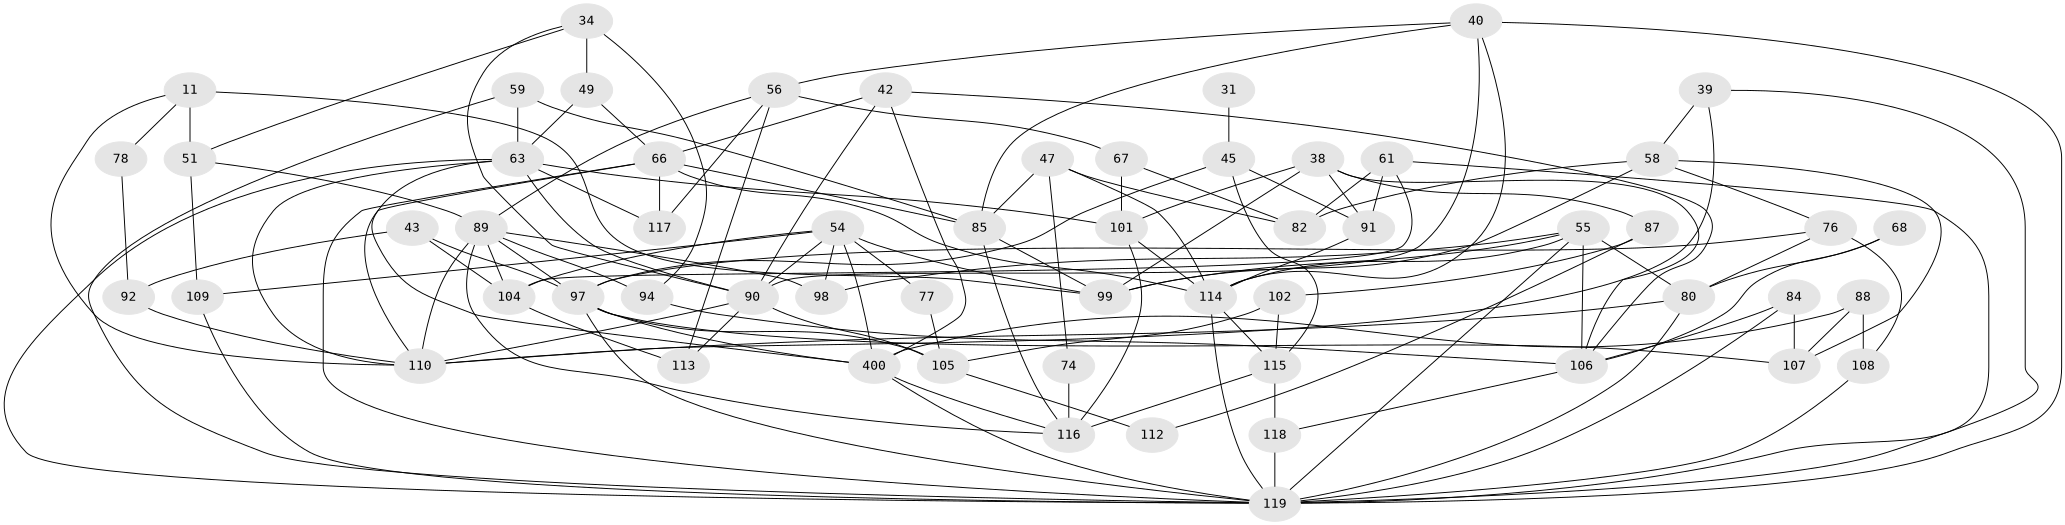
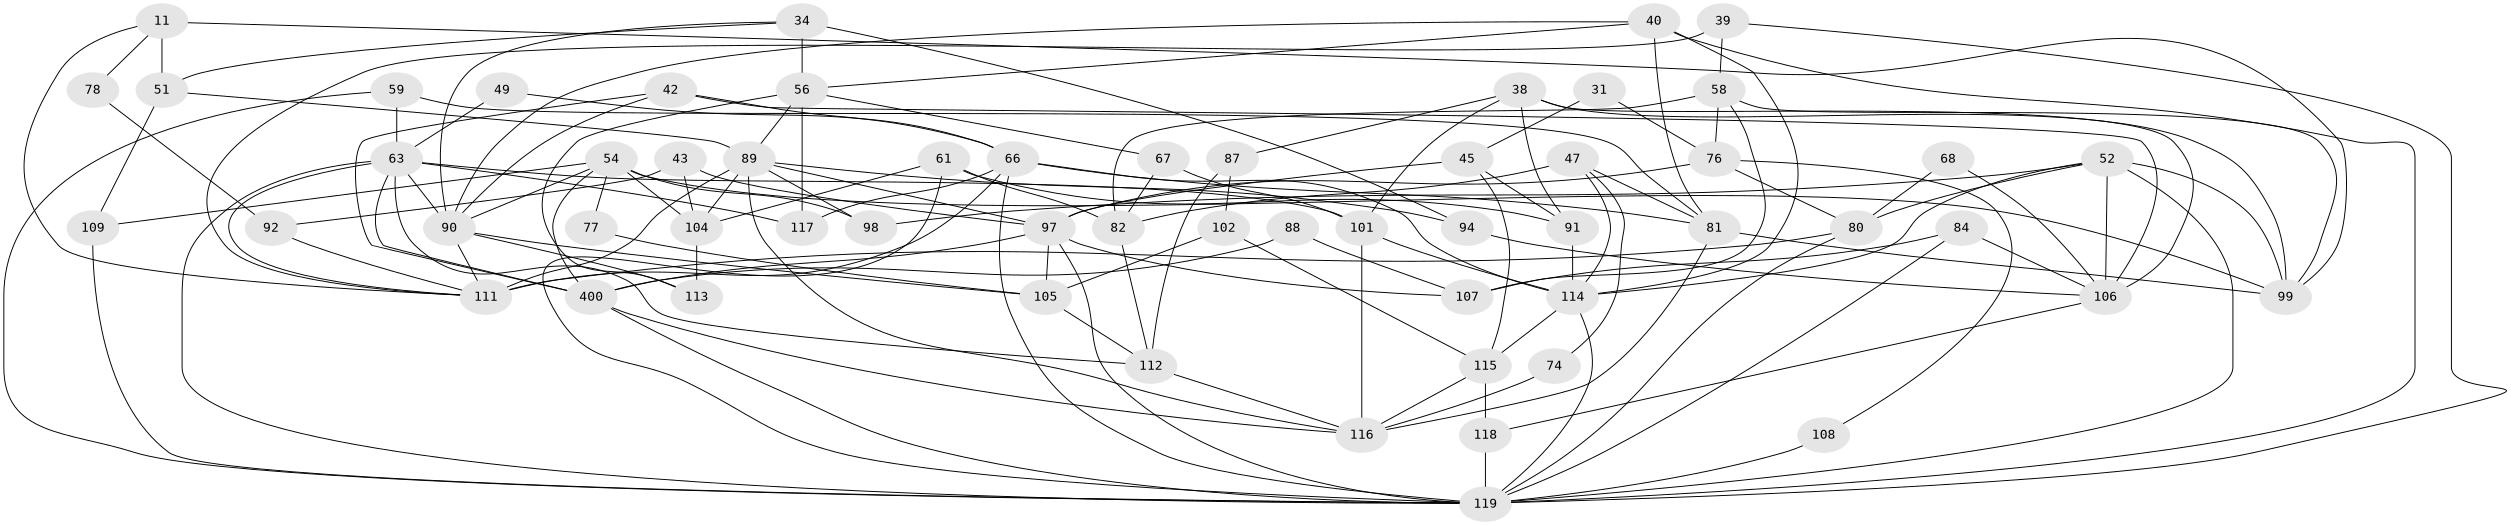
edge "34" -- "49": now "34" -- "56"
edge "31" -- "76": added
node "85": label "85" -> "81"
node "55": label "55" -> "52"
edge "82" -- "112": added
edge "88" -- "108": removed
edge "63" -- "112": added
node "110": label "110" -> "111"
edge "112" -- "116": added
